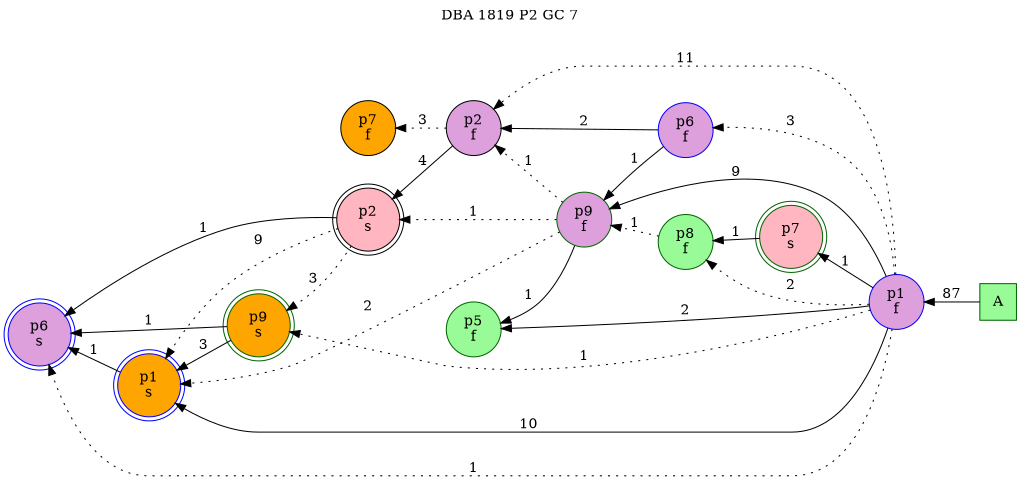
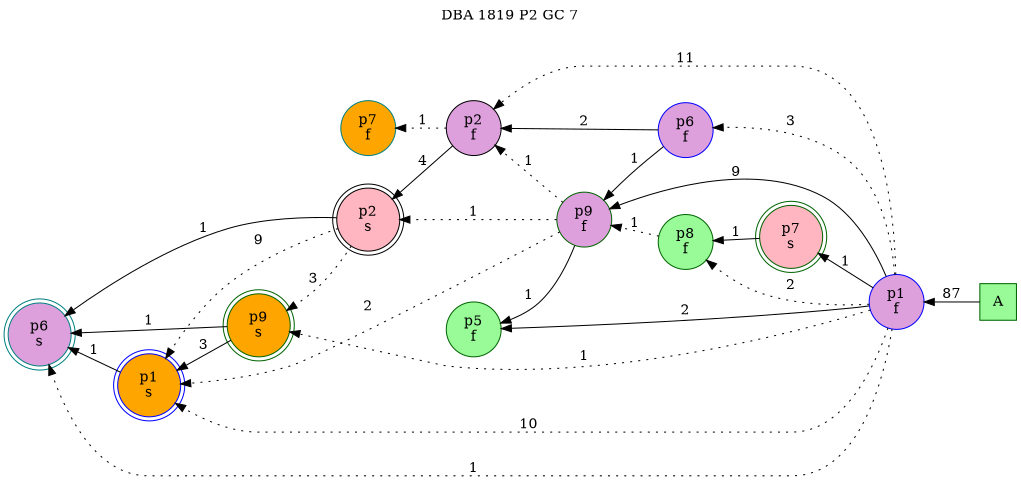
edge "p2 f" -> "p7 f": label "3" -> "1"
node "p7 f": color black -> teal
node "p6 s": color blue -> teal
edge "p1 f" -> "p1 s": style solid -> dotted
